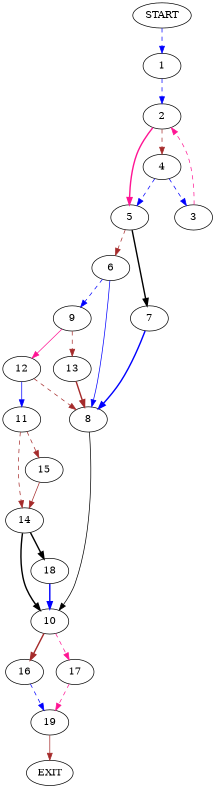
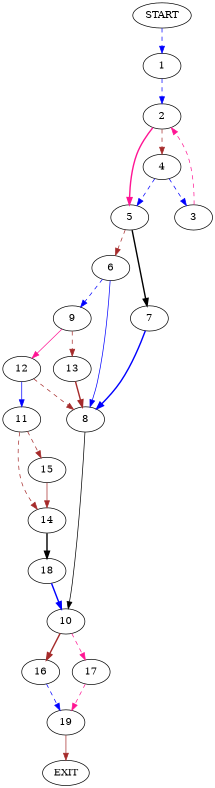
edge "14" -> "10": removed
